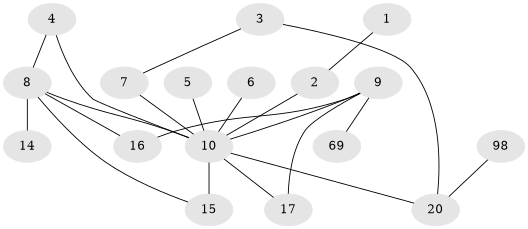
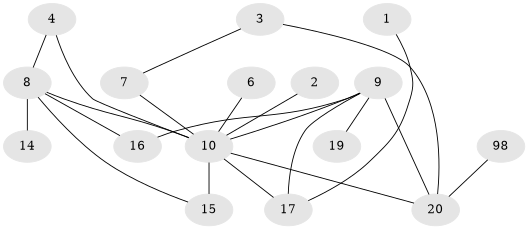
edge "1" -- "2": now "1" -- "17"
node "5": removed
node "69": label "69" -> "19"
edge "9" -- "20": added
